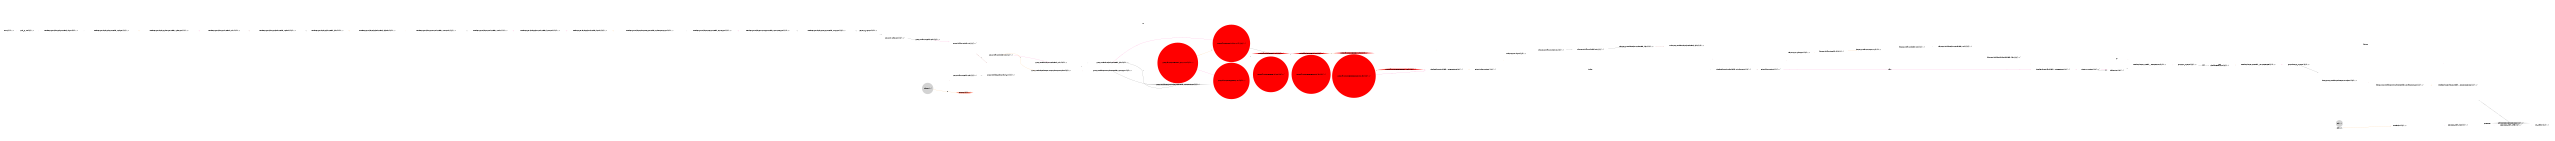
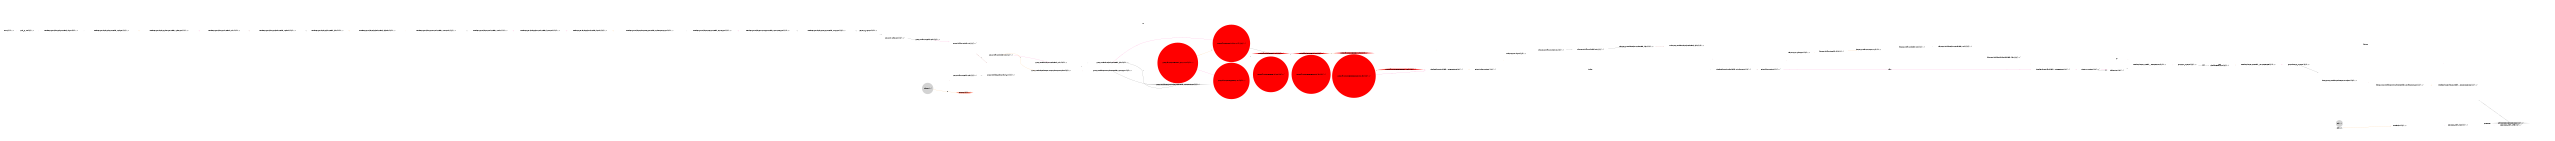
node "testUtils = new KafkaTestUtils()@@@6@@@['1', '1', '0']": removed
